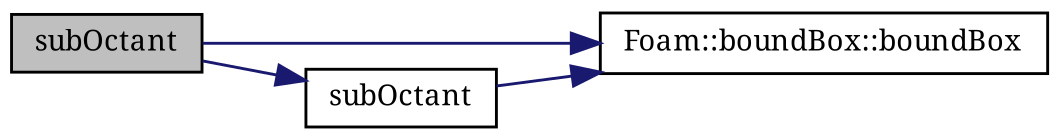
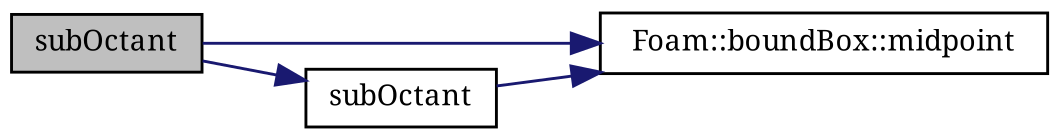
node "Foam::boundBox::boundBox": label "Foam::boundBox::boundBox" -> "Foam::boundBox::midpoint"
